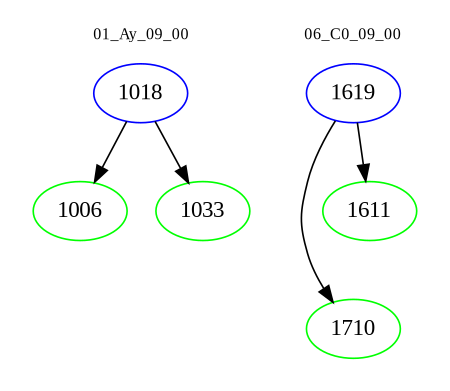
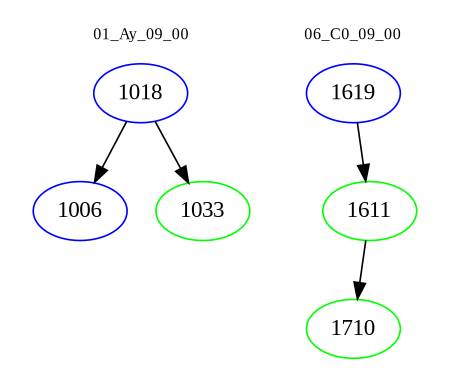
edge "1619" -> "1710": now "1611" -> "1710"
node "1006": color green -> blue
